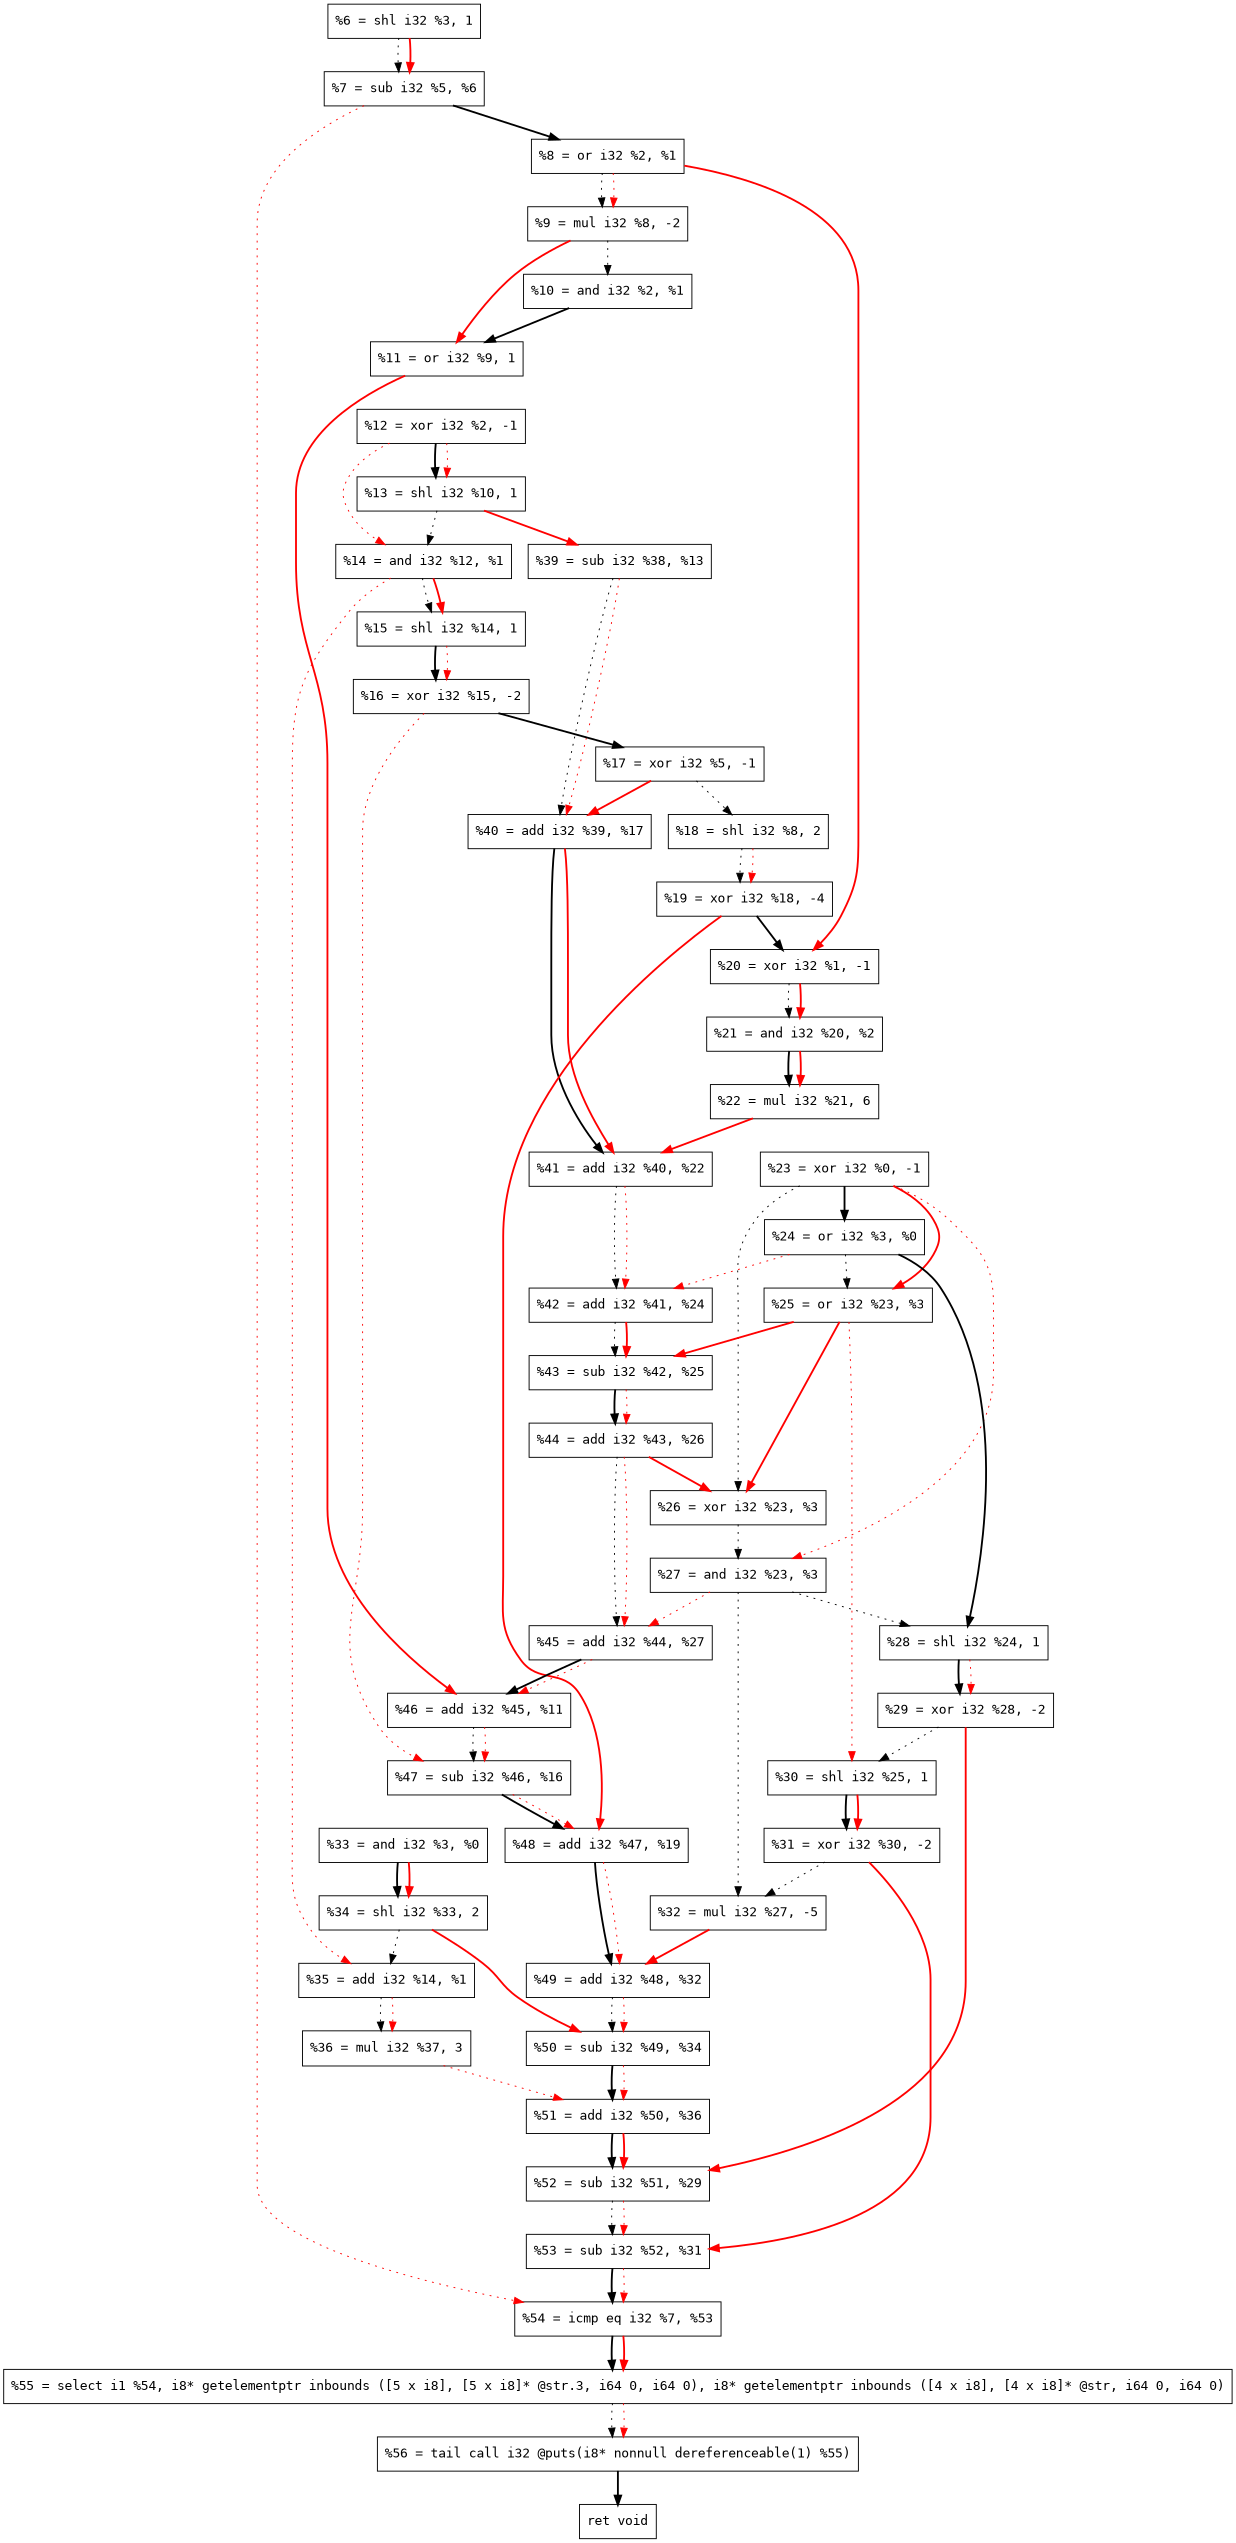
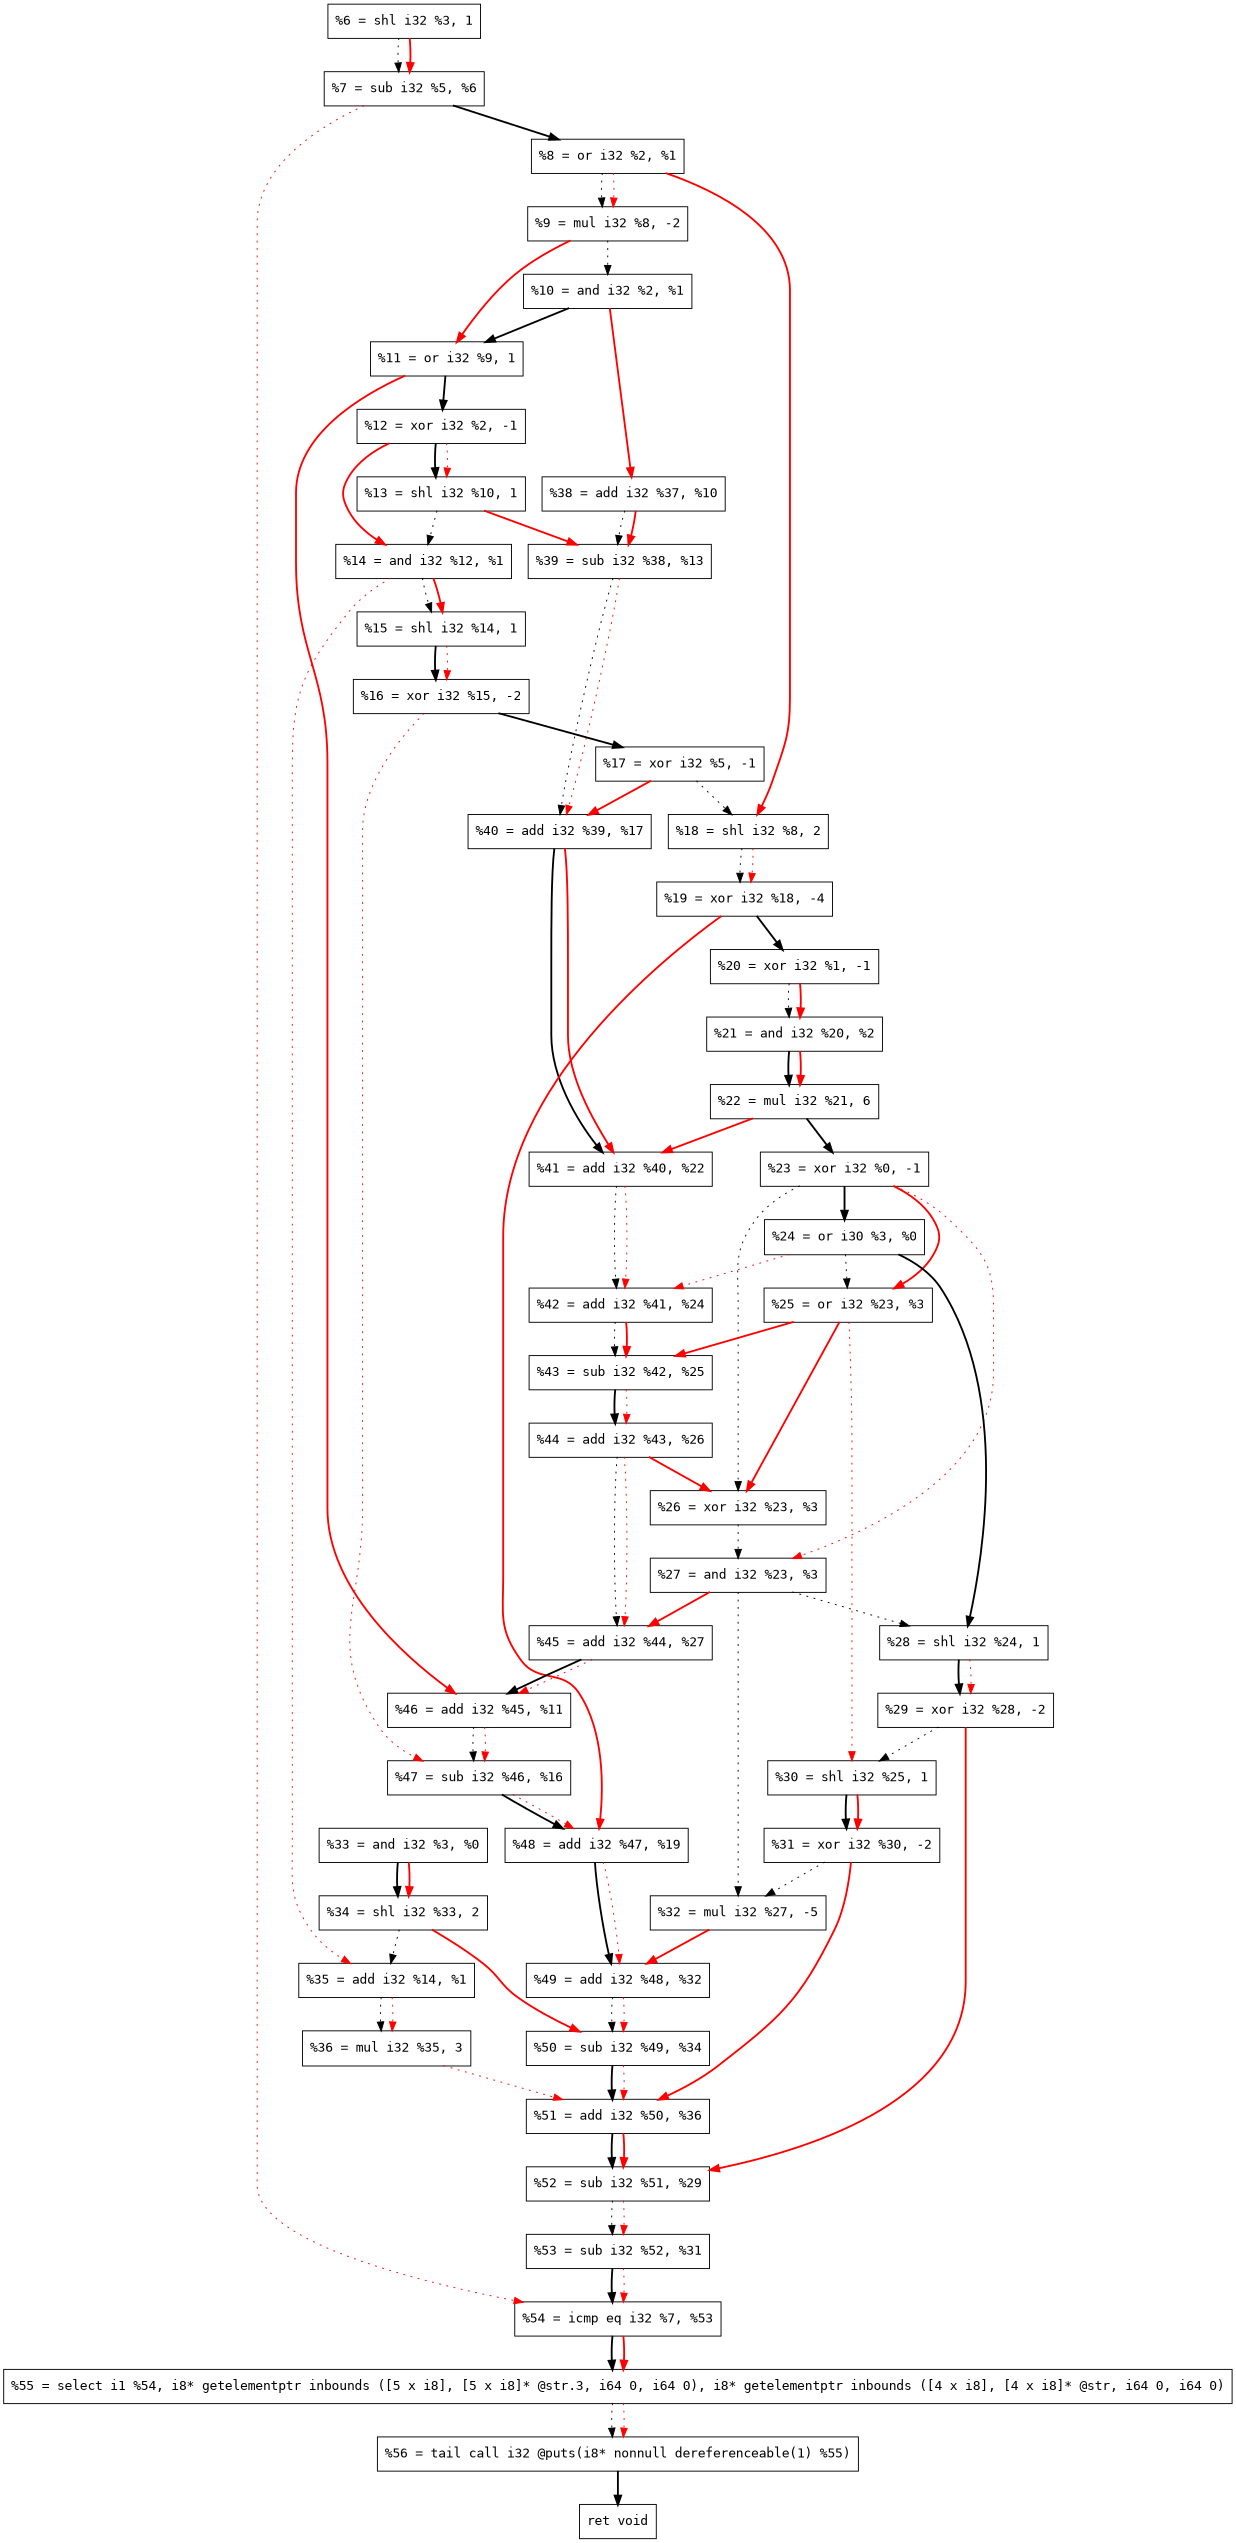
edge "%11 = or i32 %9, 1" -> "%12 = xor i32 %2, -1": added
edge "%12 = xor i32 %2, -1" -> "%14 = and i32 %12, %1": style dotted -> bold
node "%38 = add i32 %37, %10": added
edge "%8 = or i32 %2, %1" -> "%20 = xor i32 %1, -1": now "%8 = or i32 %2, %1" -> "%18 = shl i32 %8, 2"
edge "%22 = mul i32 %21, 6" -> "%23 = xor i32 %0, -1": added
node "%24 = or i32 %3, %0": label "%24 = or i32 %3, %0" -> "%24 = or i30 %3, %0"
edge "%27 = and i32 %23, %3" -> "%45 = add i32 %44, %27": style dotted -> bold
node "%36 = mul i32 %37, 3": label "%36 = mul i32 %37, 3" -> "%36 = mul i32 %35, 3"
edge "%31 = xor i32 %30, -2" -> "%53 = sub i32 %52, %31": now "%31 = xor i32 %30, -2" -> "%51 = add i32 %50, %36"
